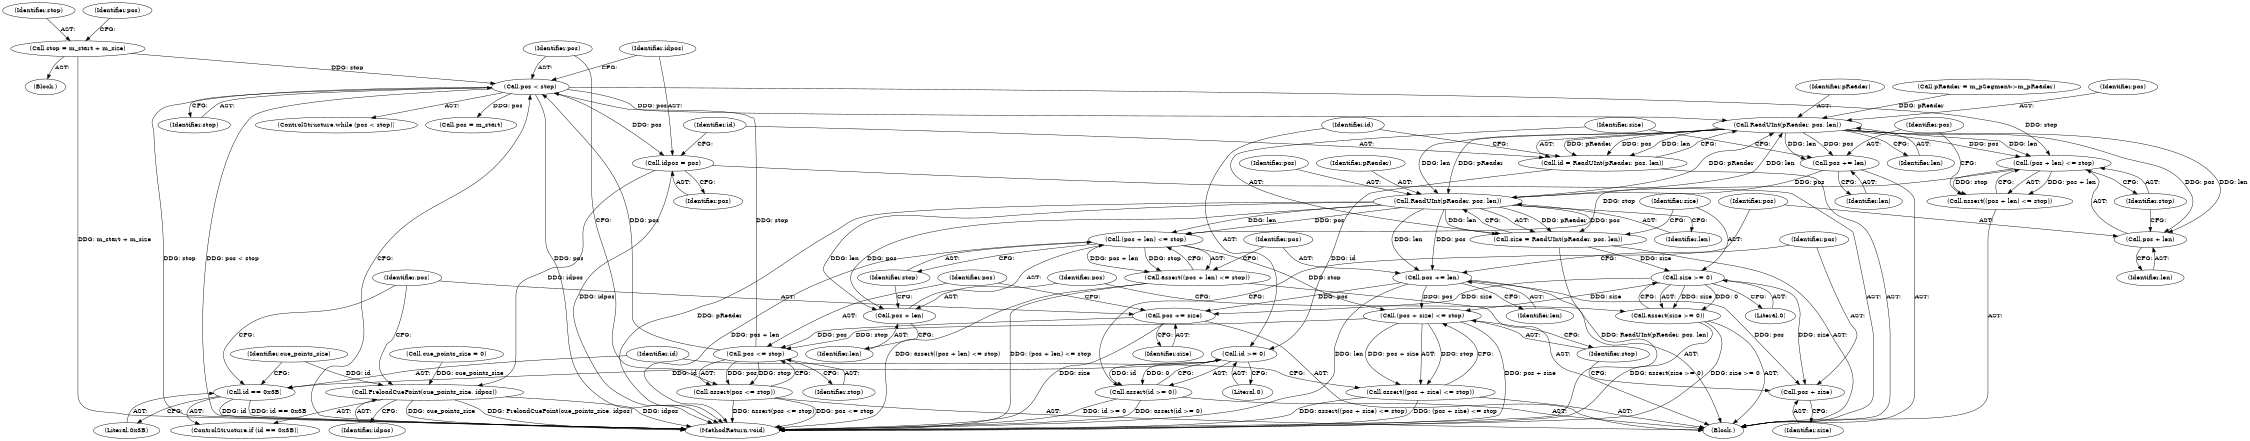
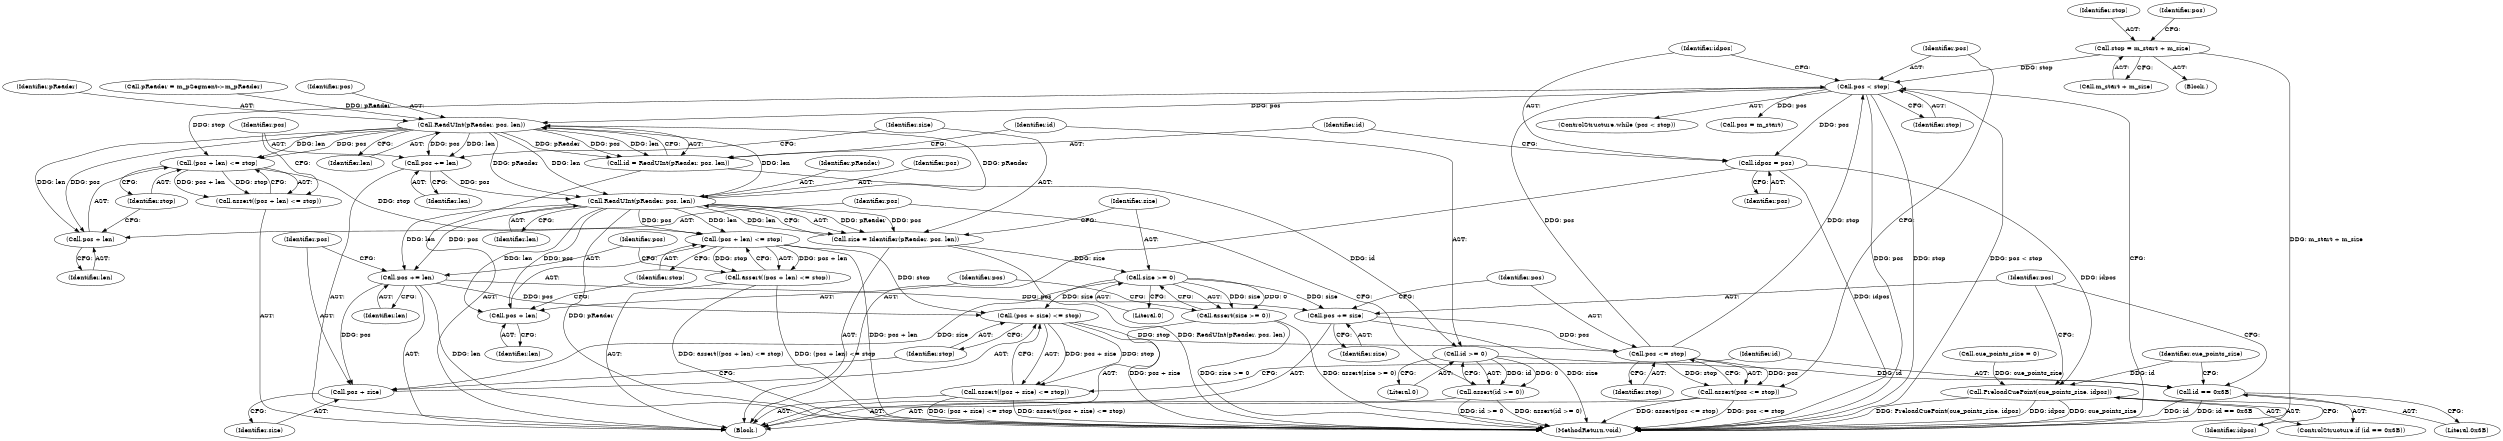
node "(Call,m_start + m_size)": added
node "(Call,size = ReadUInt(pReader, pos, len))": label "(Call,size = ReadUInt(pReader, pos, len))" -> "(Call,size = Identifier(pReader, pos, len))"
edge "(Call,pos + size)" -> "(Call,(pos + size) <= stop)": added, label "AST:"
